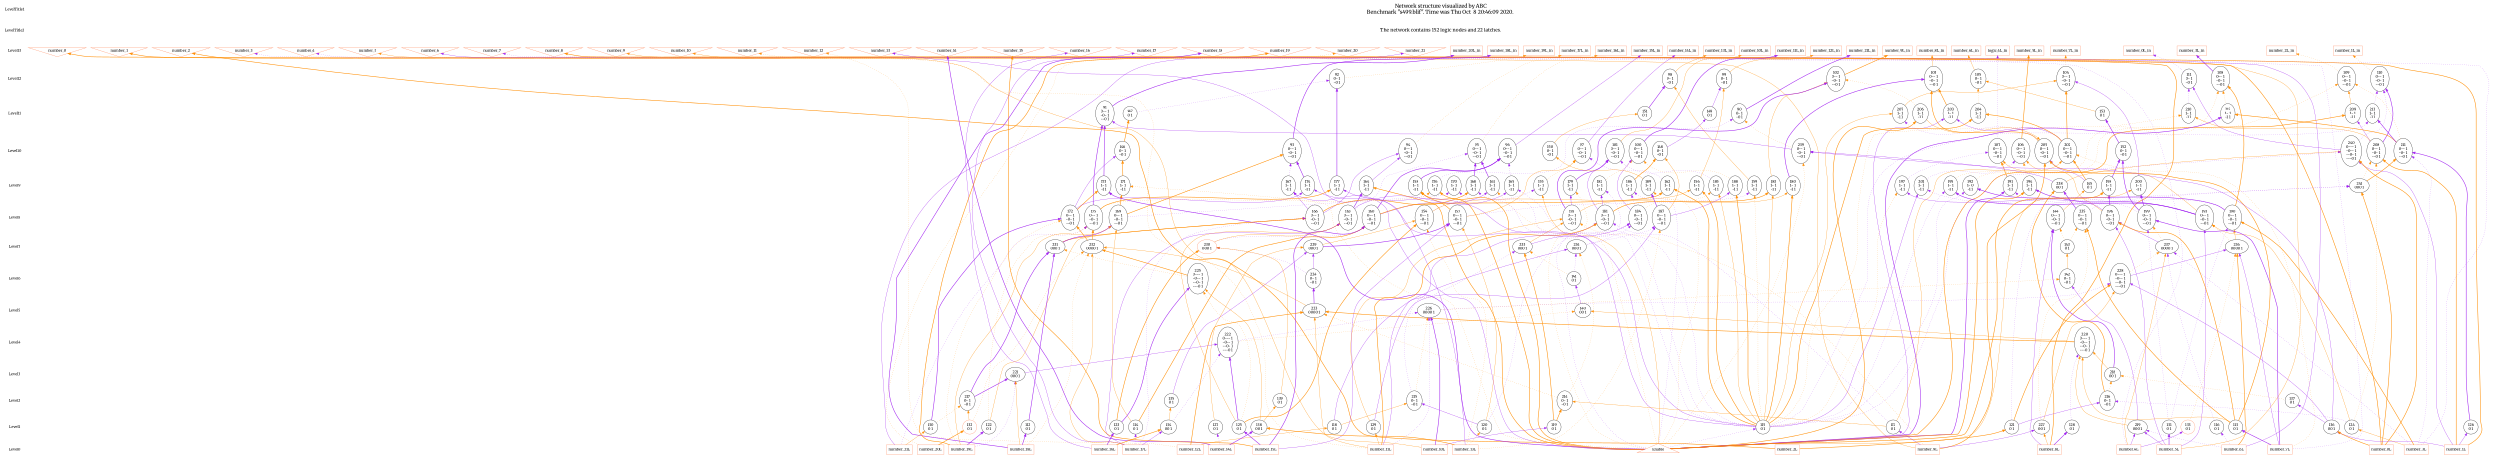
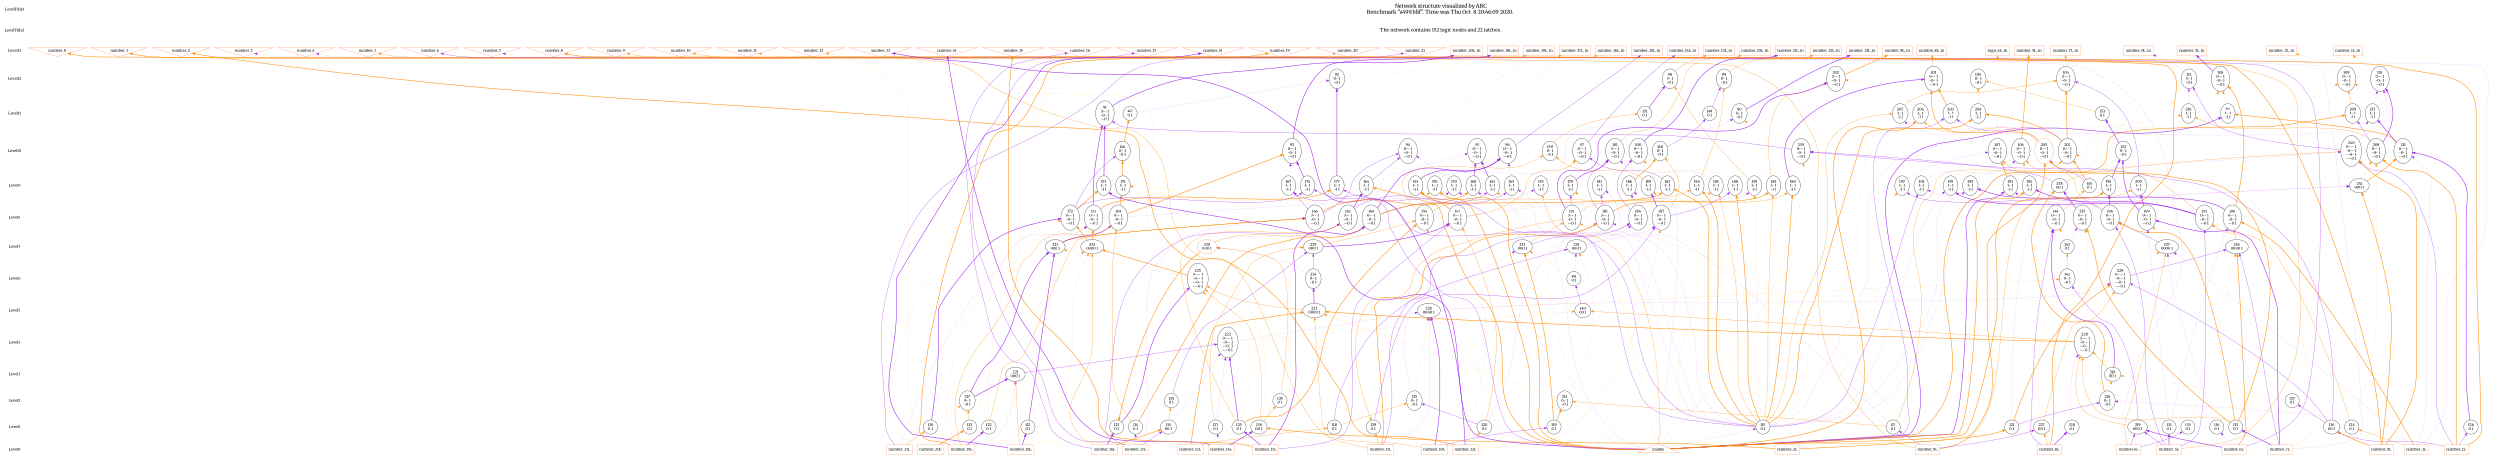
node "number_6L_in": removed
edge "107 0-- 1 -0- 1 --0 1" -> "logic_4L_in": color purple -> darkorange
edge "number_13L" -> "number_13": style solid -> bold
edge "206 1- 1 -1 1" -> "205 0-- 1 -0- 1 --0 1": reversed
node "205 0-- 1 -0- 1 --0 1": color black -> coral
edge "154 0-- 1 -0- 1 --0 1" -> "150 0- 1 -0 1": added
edge "162 1- 1 -1 1" -> "97 0-- 1 -0- 1 --0 1": style dotted -> solid
edge "170 1- 1 -1 1" -> "94 0-- 1 -0- 1 --0 1": added
node "192 1- 0 -1 1": label "192 1- 0 -1 1" -> "192 1- 1 -1 1"
edge "143 0 1" -> "235 0-- 1 -0- 1 --0 1": color darkorange -> purple
edge "223 0000 1" -> "232 0000 1": now "223 0000 1" -> "225 0--- 1 -0-- 1 --0- 1 ---0 1"
edge "129 0 1" -> "178 0-- 1 -0- 1 --0 1": reversed
edge "123 0 1" -> "230 000 1": reversed
edge "127 0 1" -> "222 0--- 1 -0-- 1 --0- 1 ---0 1": added
node "132 0 1": color coral -> black
node "133 0 1": color coral -> black
edge "number_6L" -> "219 000 1": style dotted -> bold
